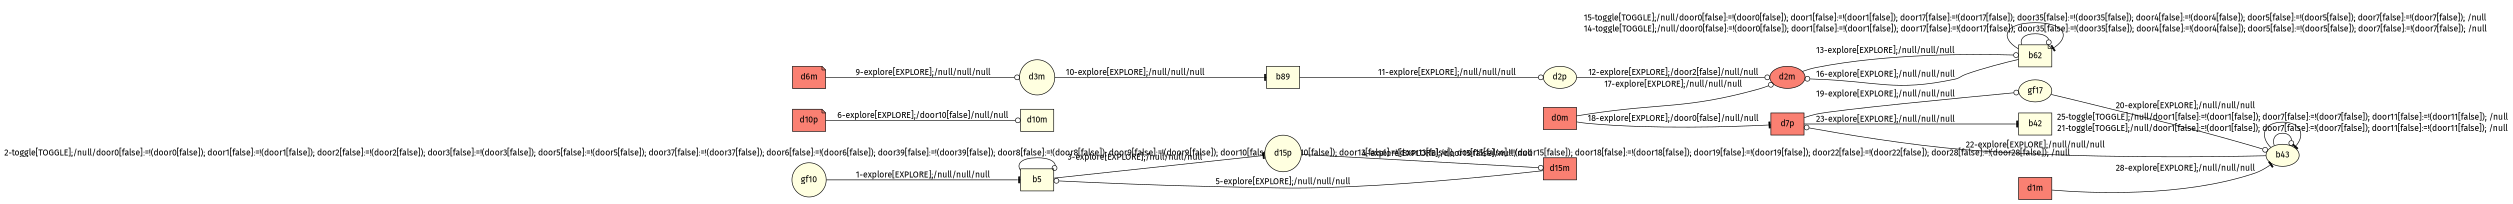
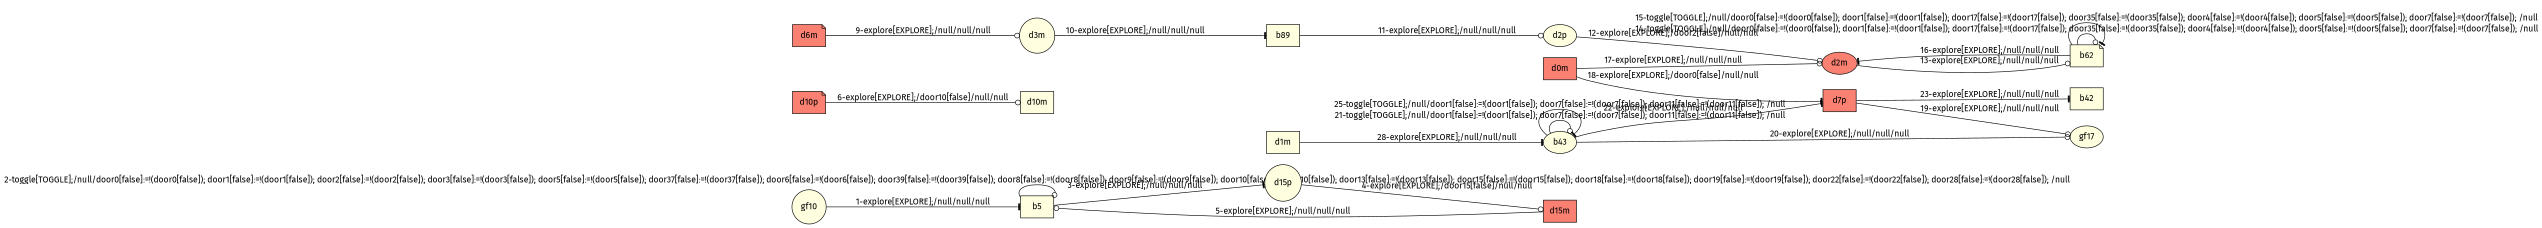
edge "b62" -> "d2m": arrowhead odot -> tee
edge "gf17" -> "b43": reversed
edge "b43" -> "d7p": arrowhead odot -> tee
node "d1m": fillcolor salmon -> lightyellow
